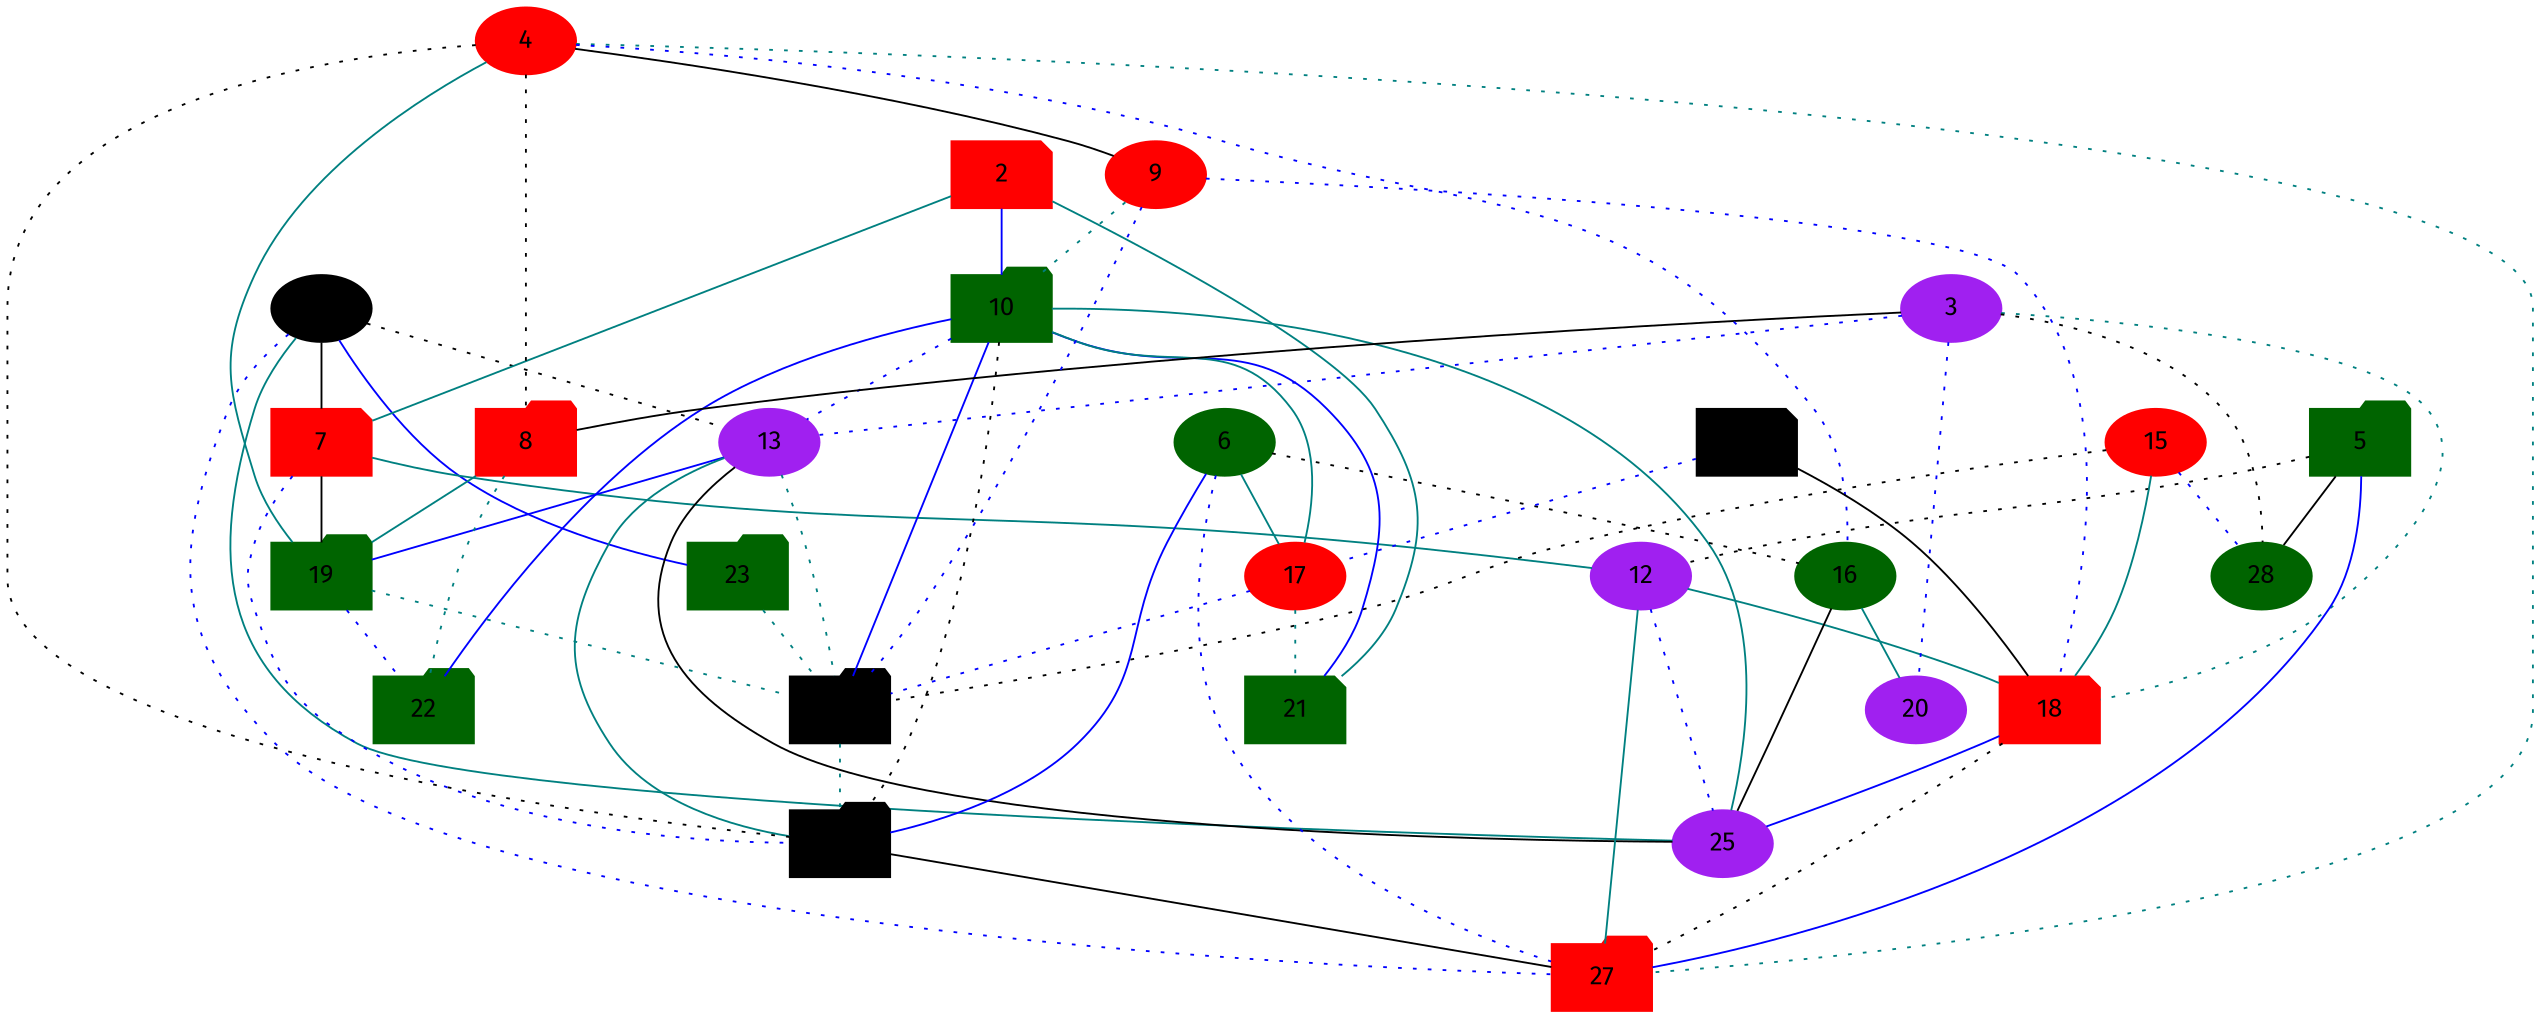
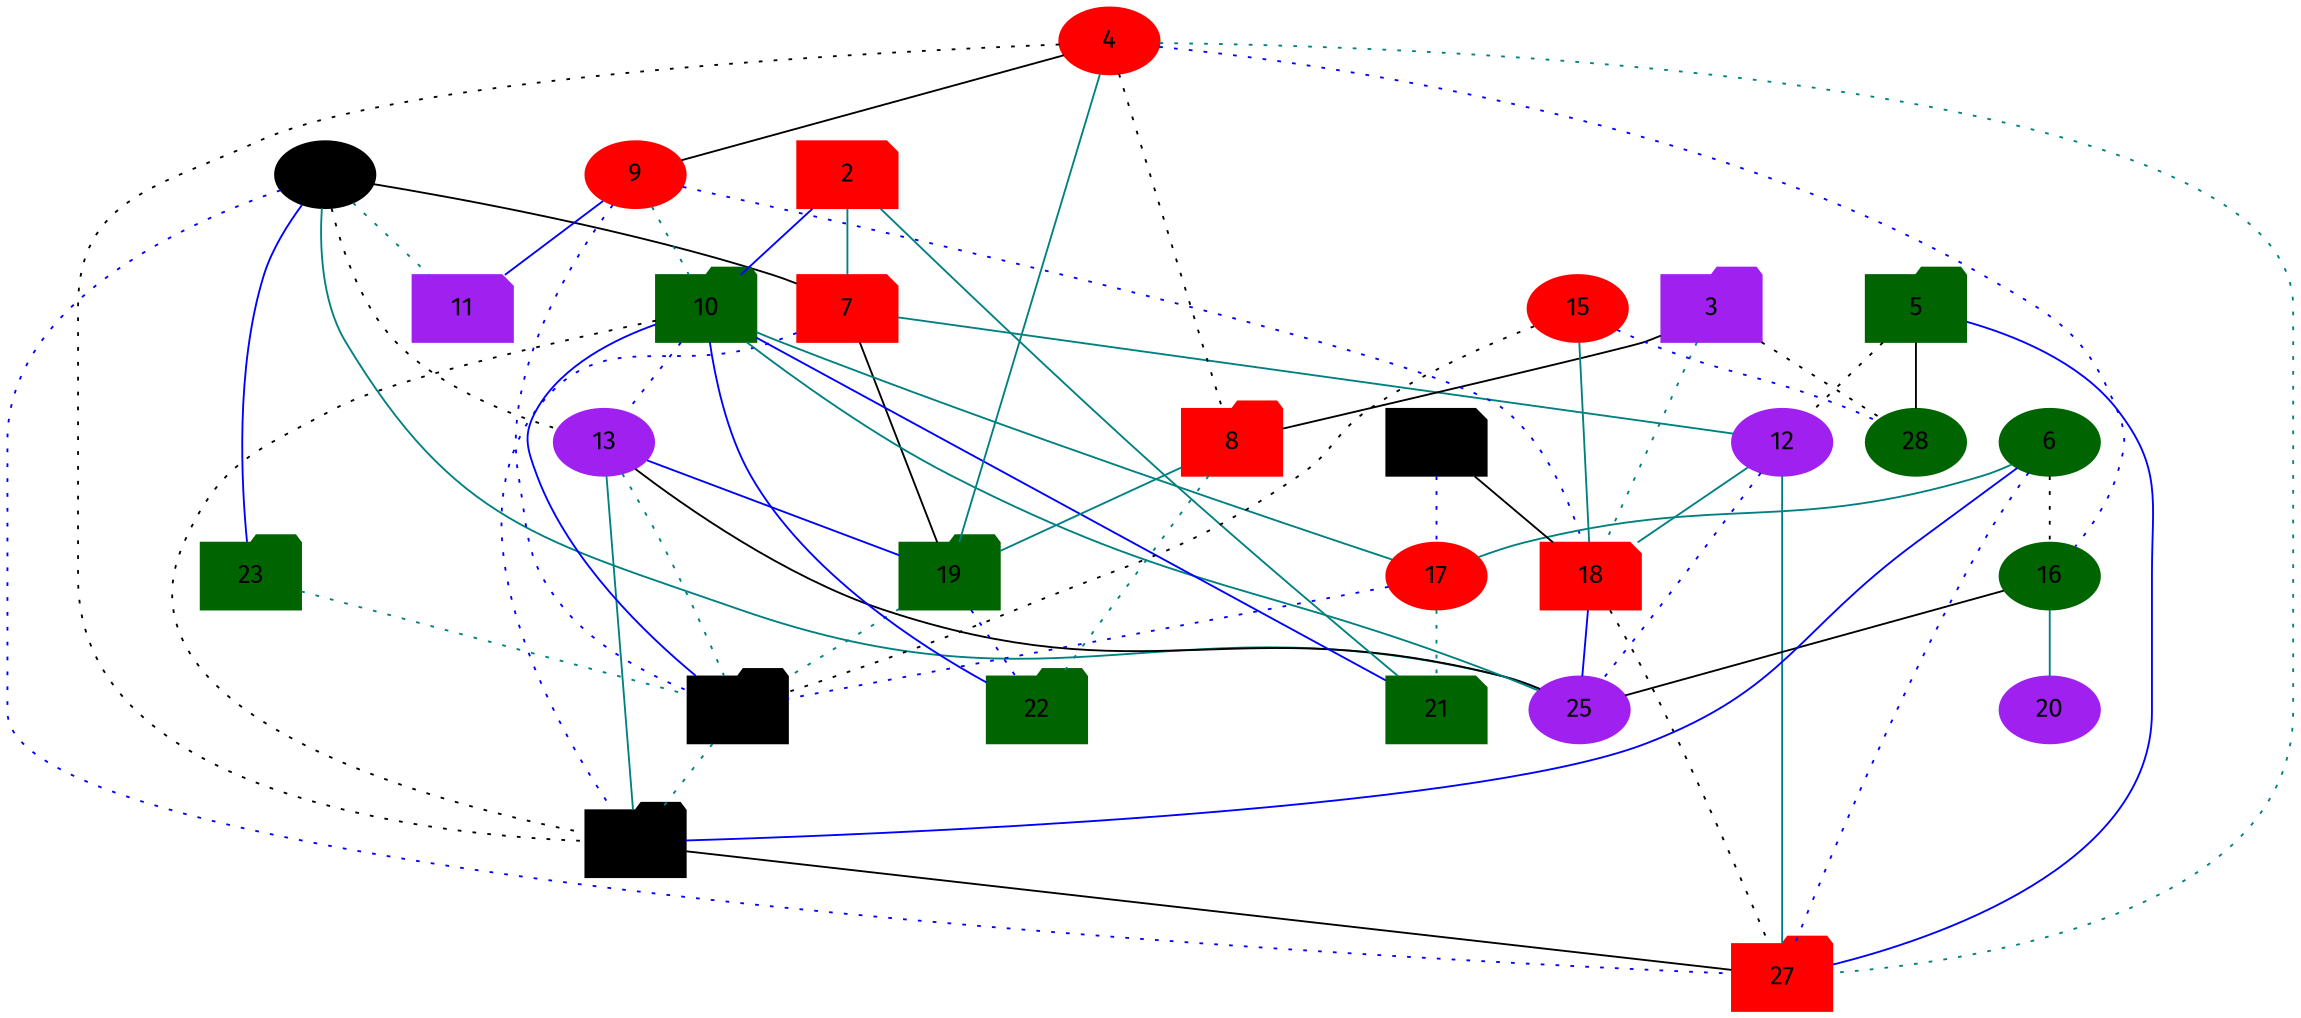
node "11": added
node "3": shape ellipse -> folder
edge "3" -- "13": removed
edge "3" -- "20": removed
